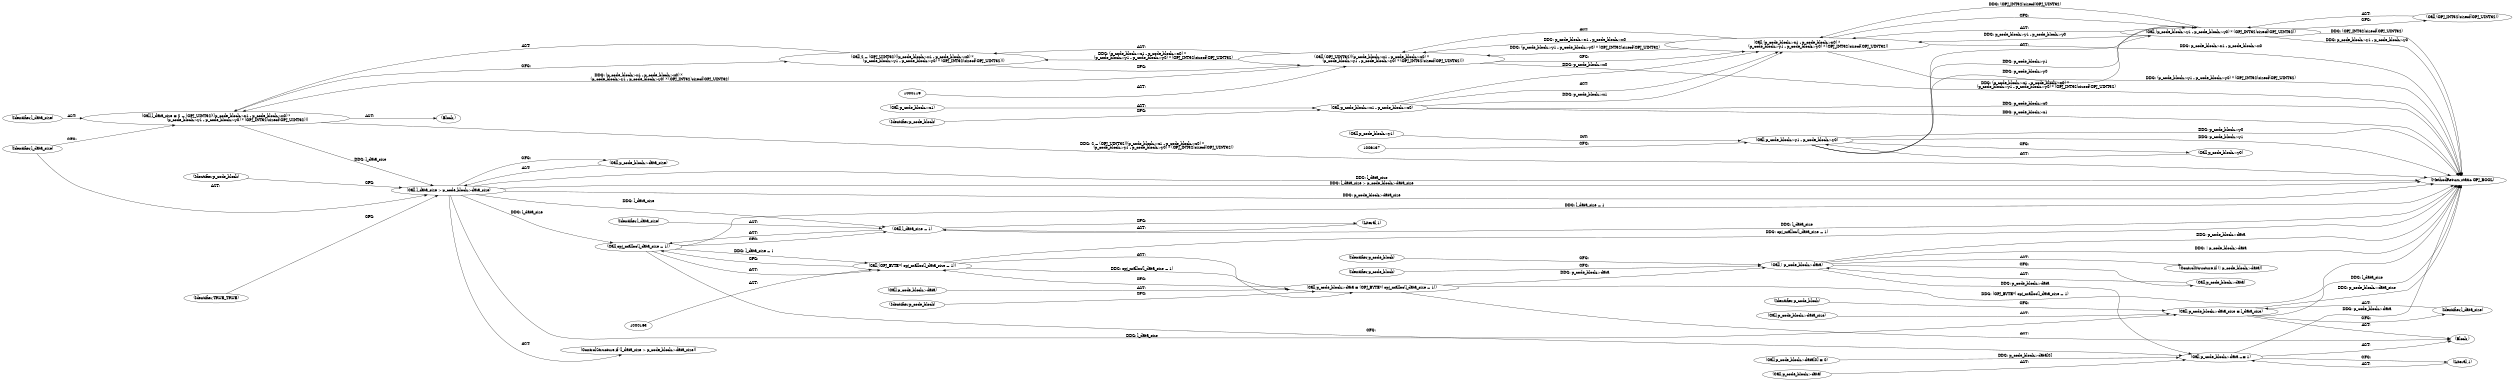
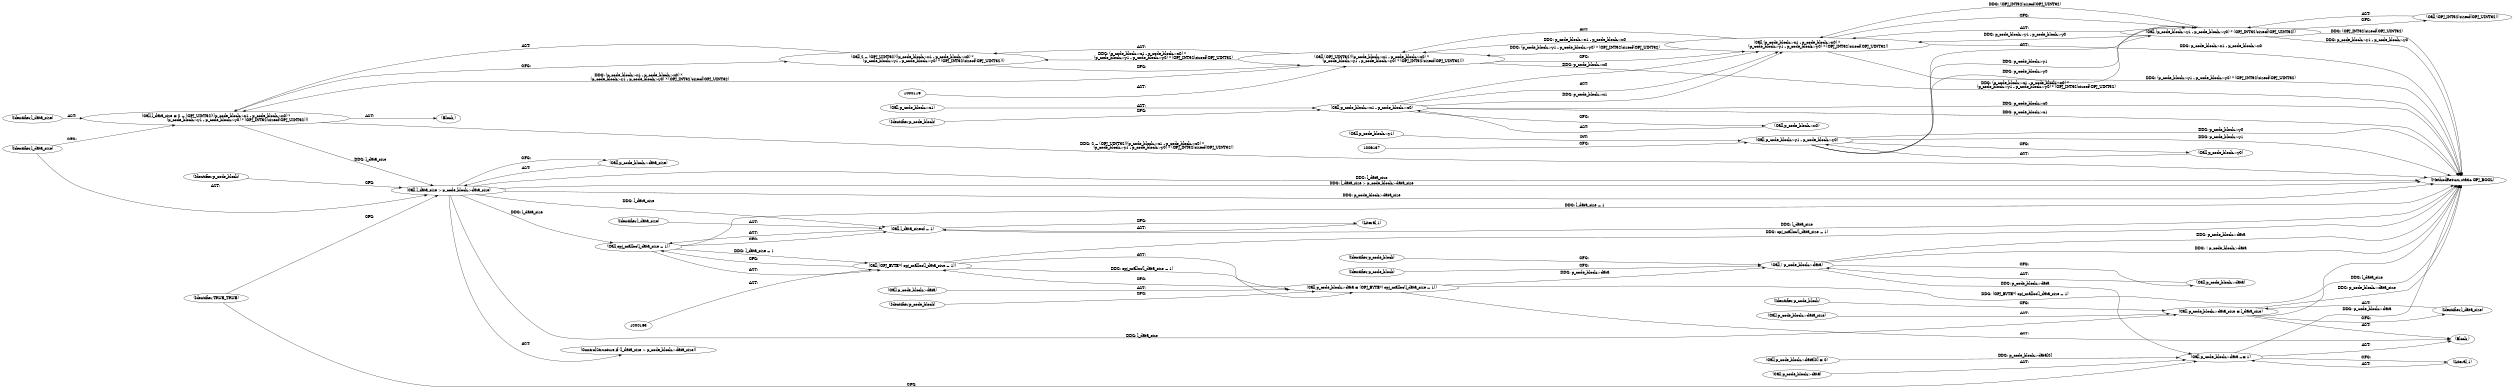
node "(Call,p_code_block->x0)": added
node "(Call,l_data_size + 1)": label "(Call,l_data_size + 1)" -> "(Call,l_data_sizeof + 1)"
node "(ControlStructure,if (! p_code_block->data))": removed
edge "(Call,opj_malloc(l_data_size + 1))" -> "(Call,p_code_block->data += 1)": now "(Identifier,TRUE_TRUE)" -> "(Call,p_code_block->data += 1)"
